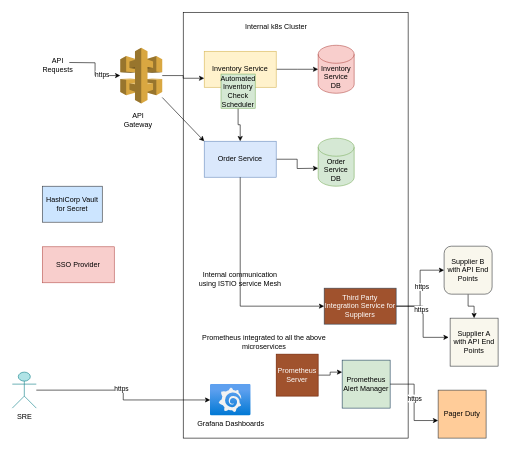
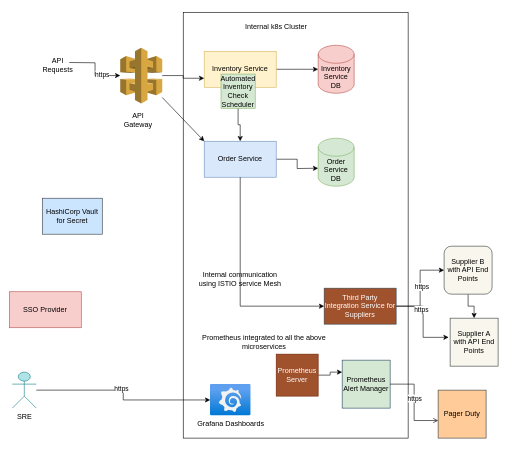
node "HashiCorp Vault for Secret": moved (72, 204) -> (72, 216)
node "SSO Provider": moved (78, 265) -> (45, 310)
edge "Prometheus Alert Manager" -> "Pager Duty": arrowhead classic -> open
